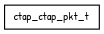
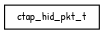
node "ctap_ctap_pkt_t": label "ctap_ctap_pkt_t" -> "ctap_hid_pkt_t"
